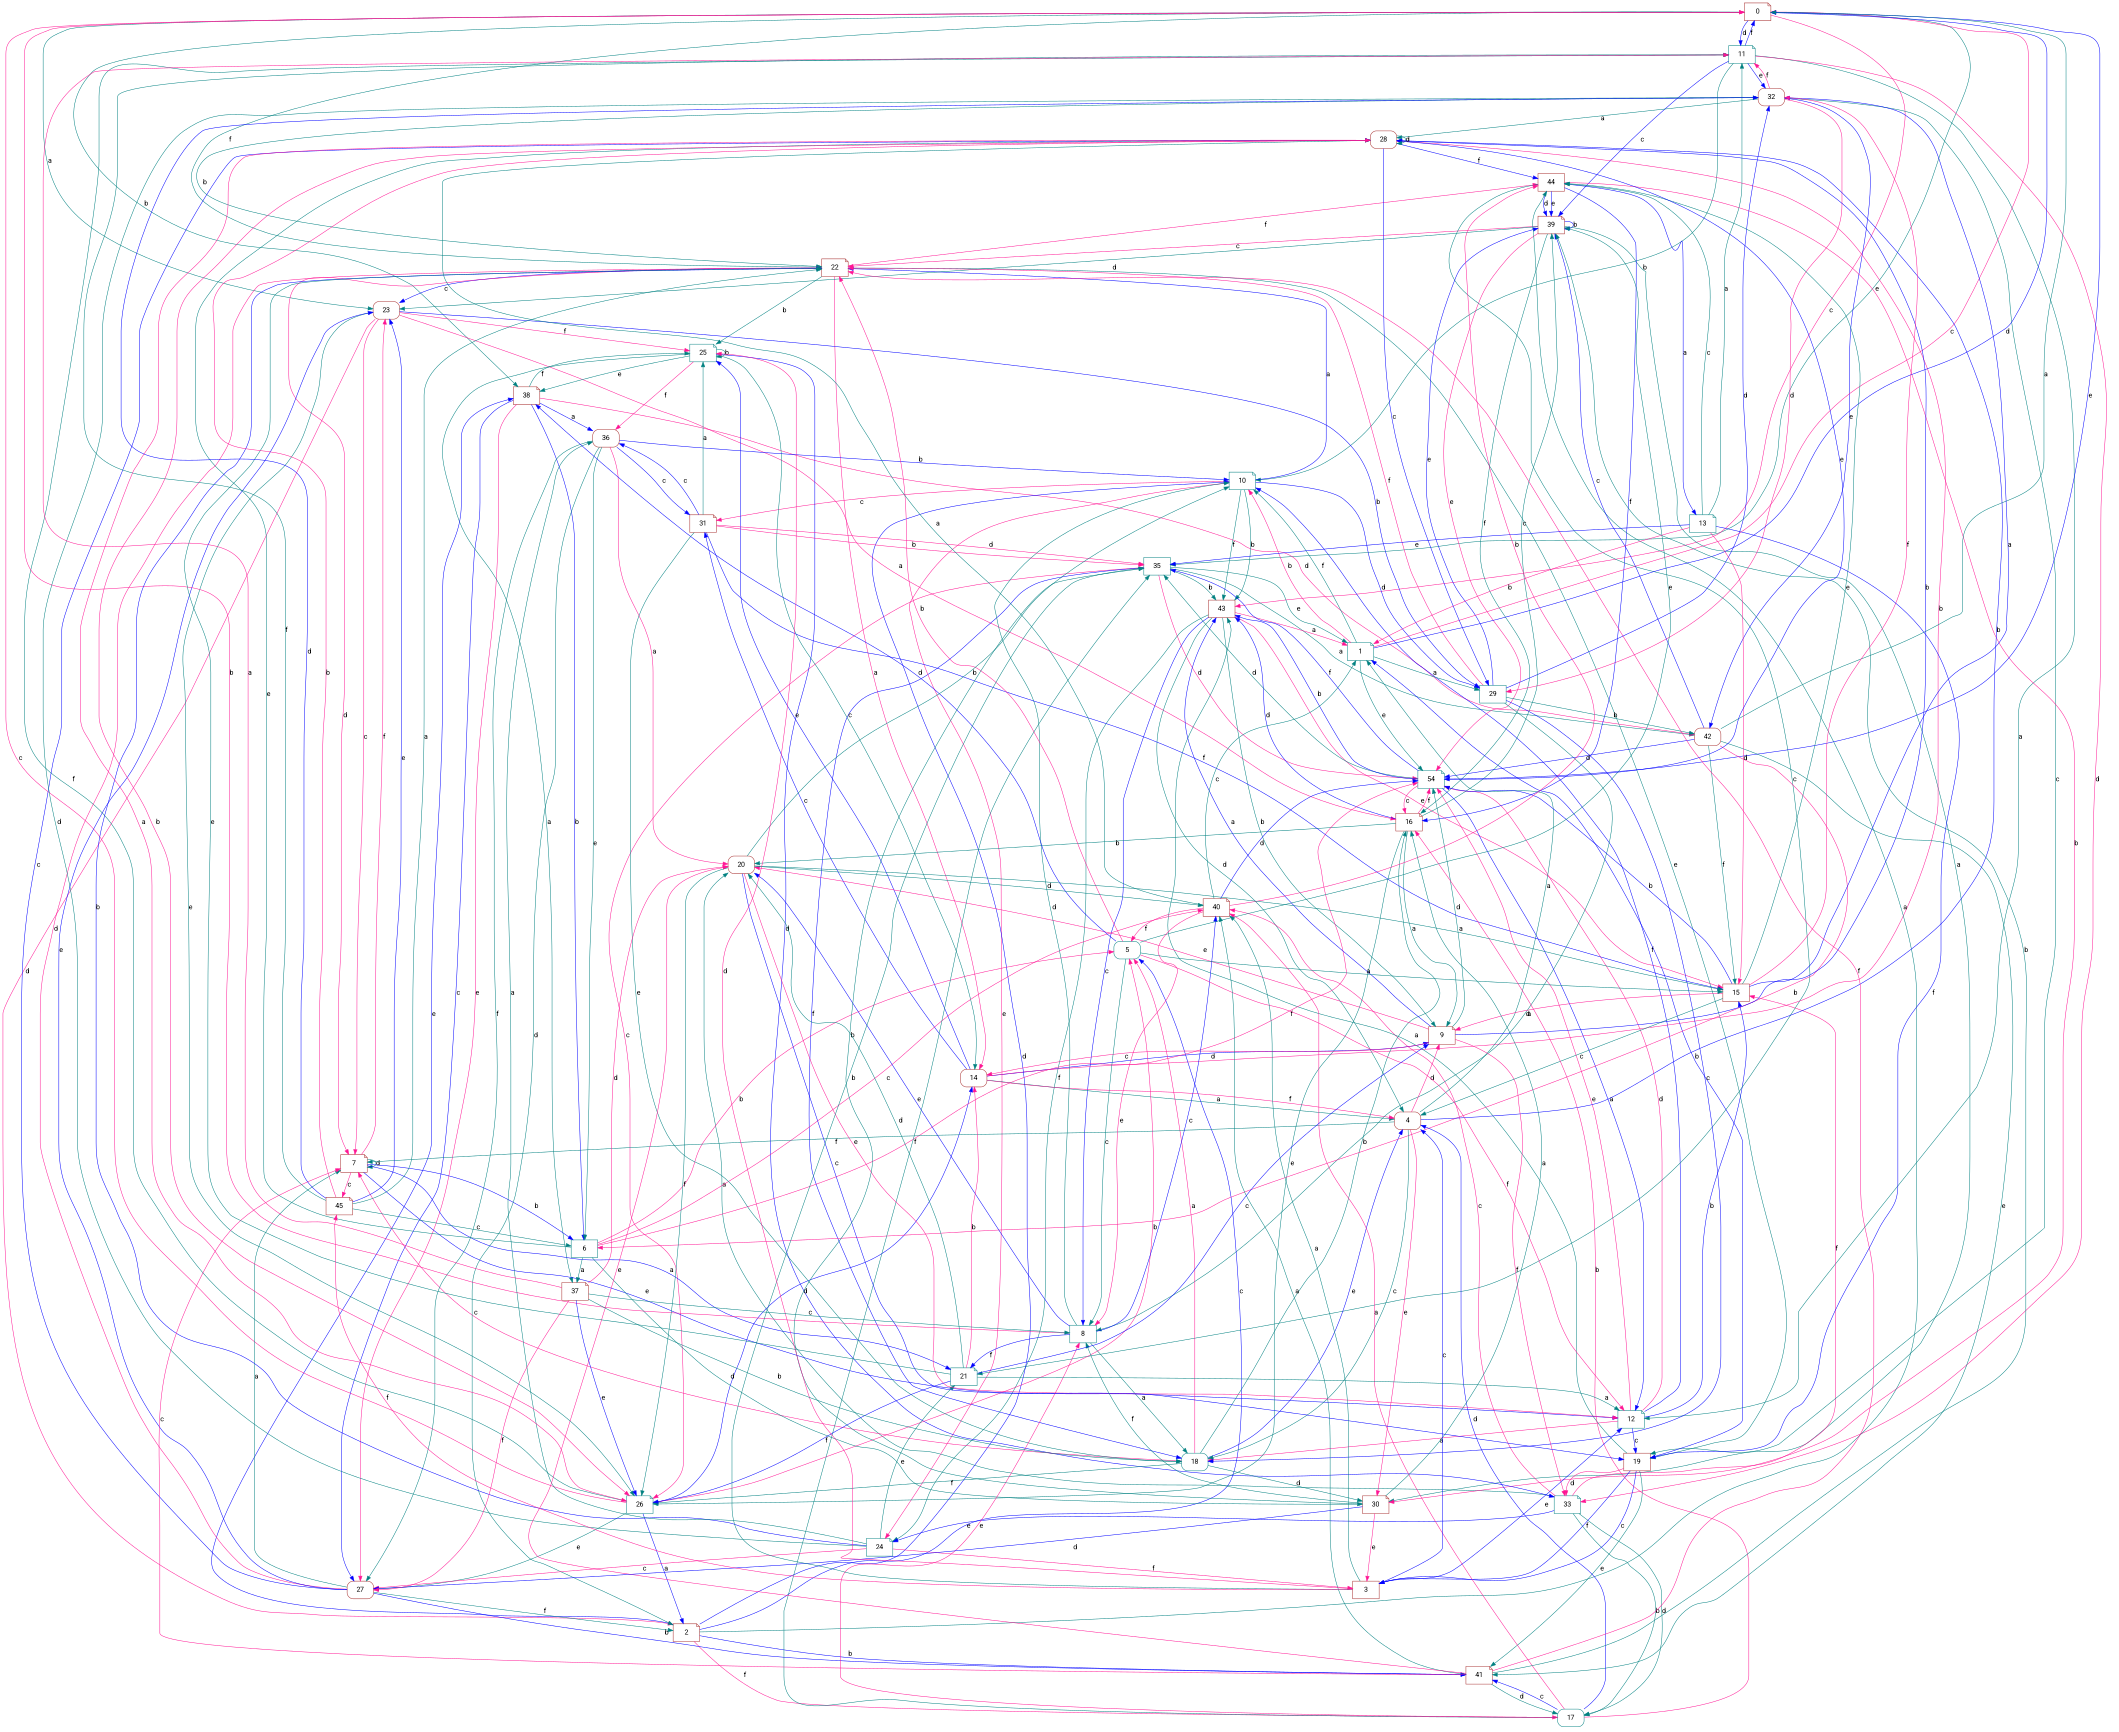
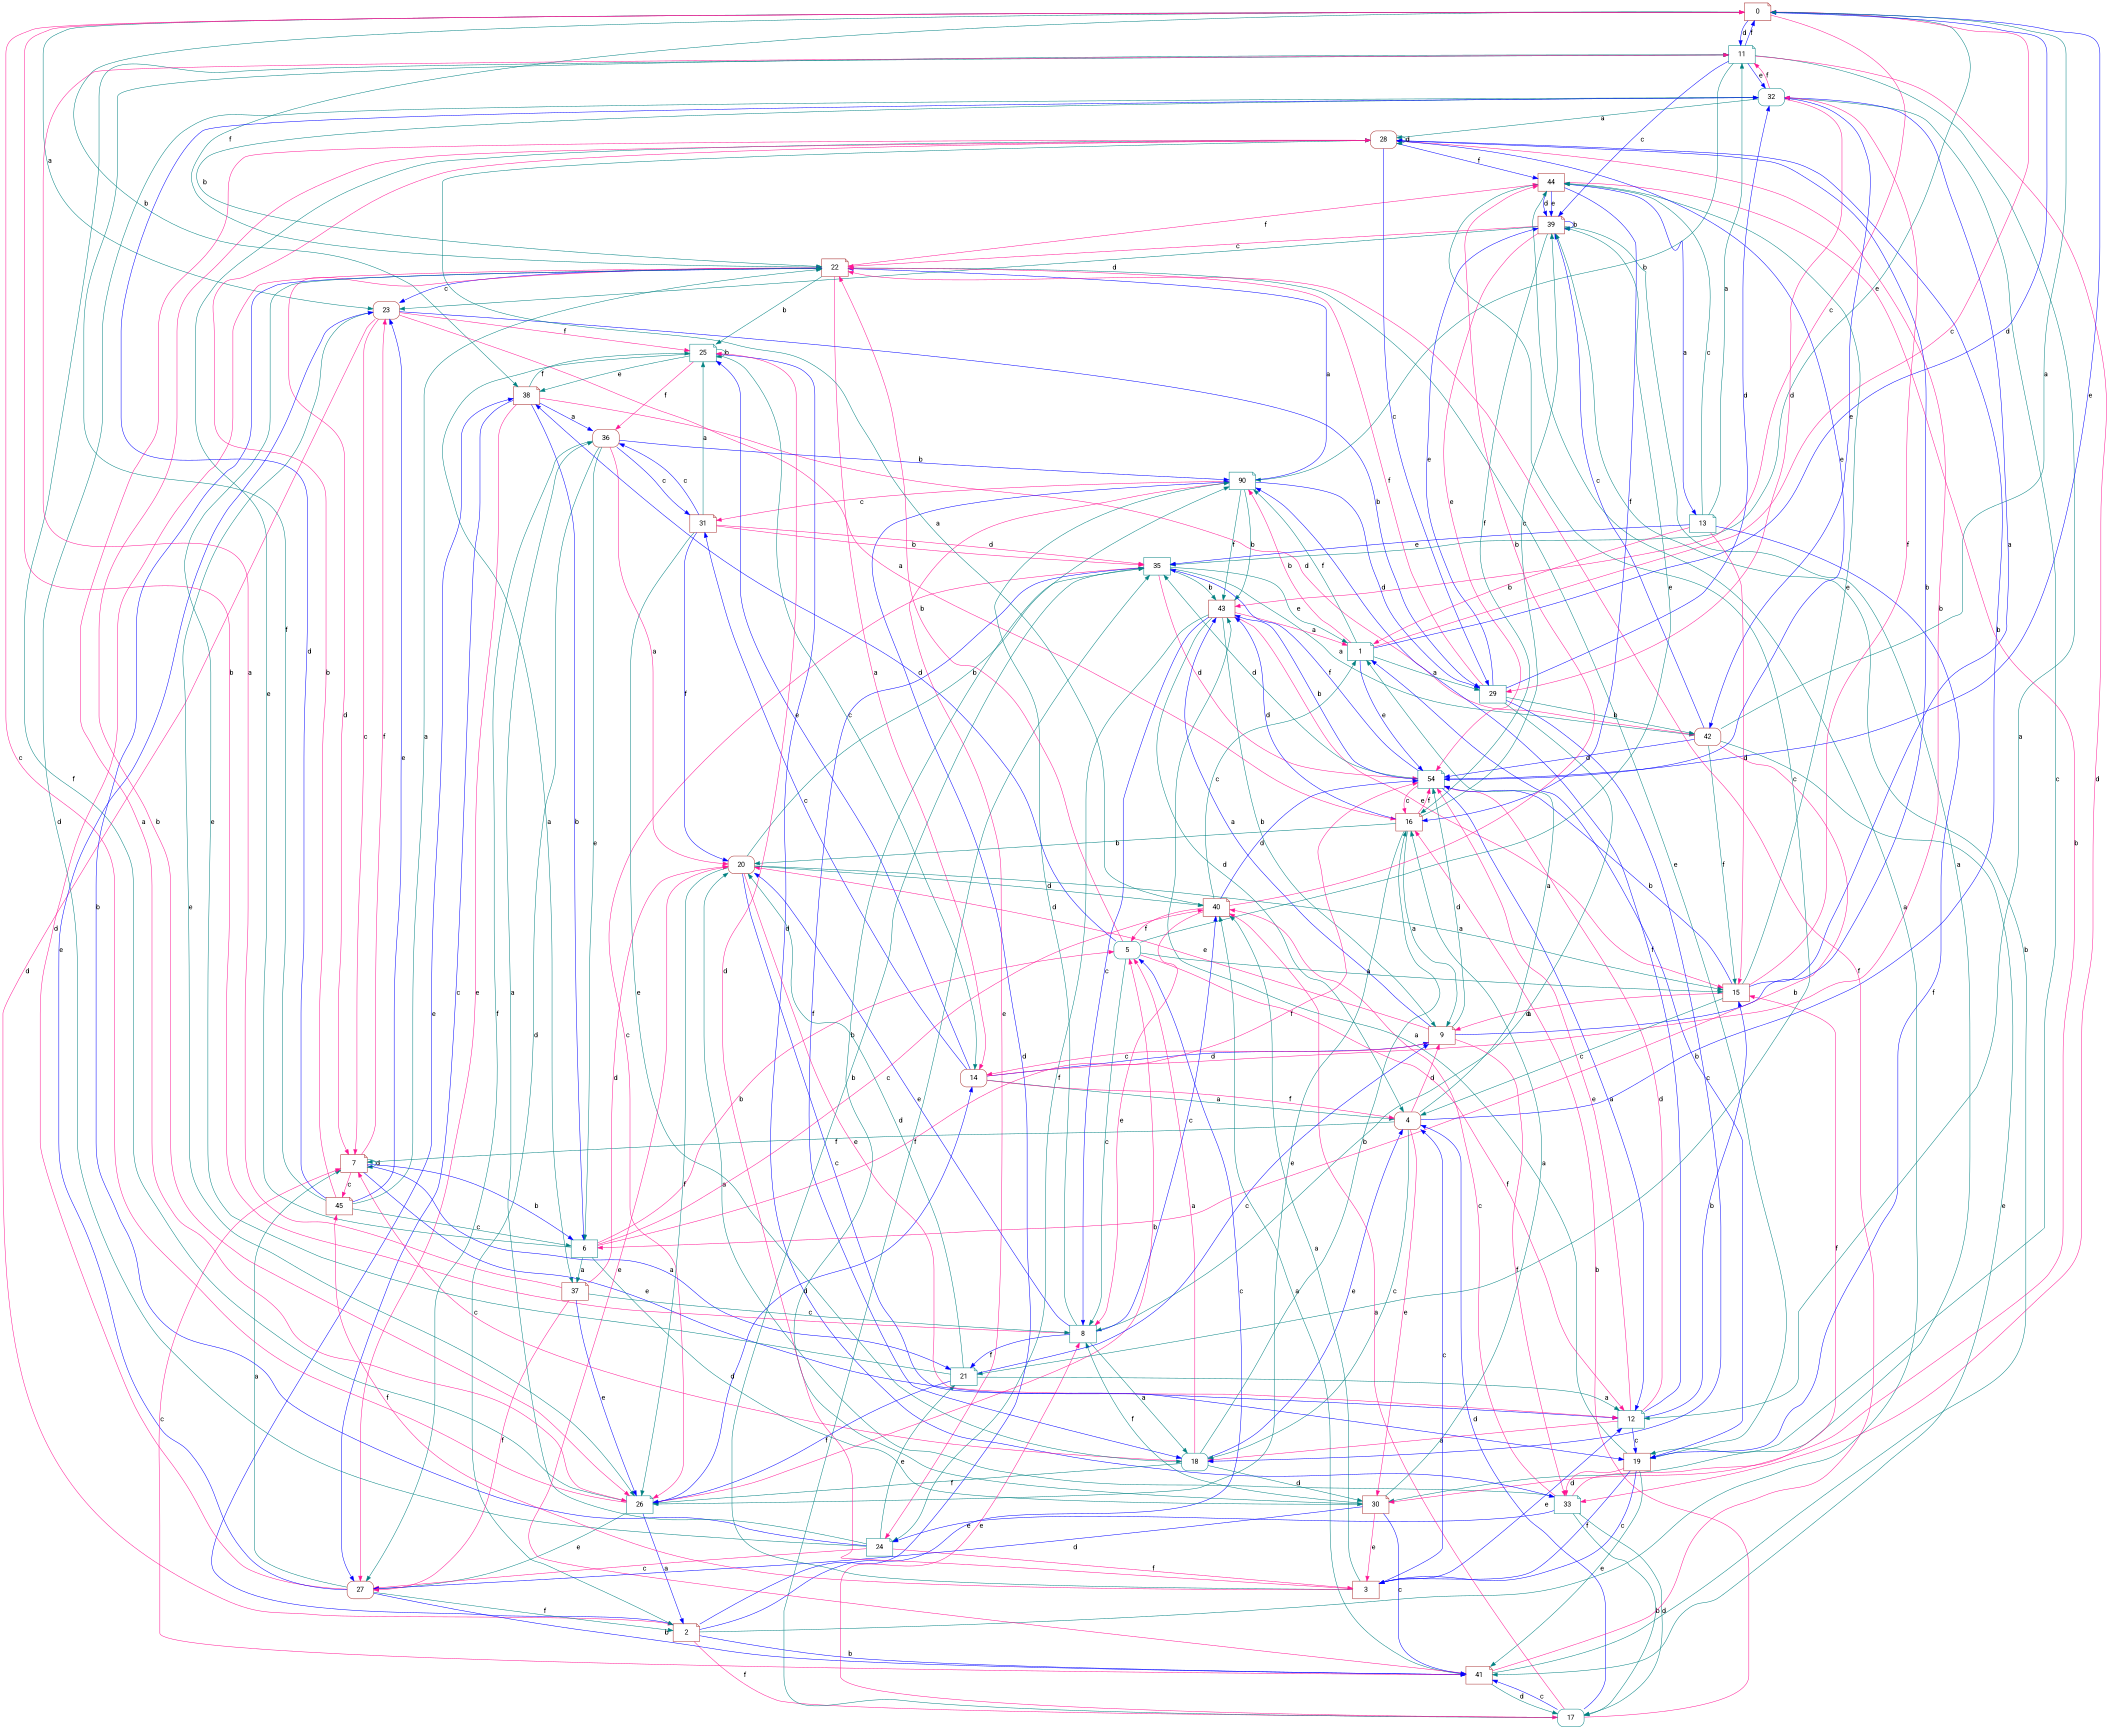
node "32": color brown -> teal
edge "27" -> "28": removed, label "c"
node "10": label "10" -> "90"
edge "1" -> "54": color teal -> blue
edge "31" -> "15": now "31" -> "20"
edge "21" -> "14": removed, label "b"
edge "37" -> "18": removed, label "b"
edge "30" -> "41": added, label "c"
